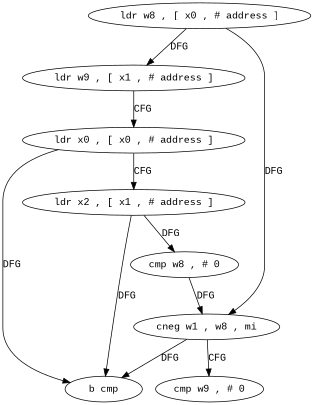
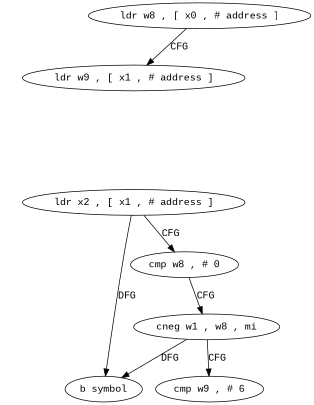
edge "ldr w8 , [ x0 , # address ]" -> "ldr w9 , [ x1 , # address ]": label "DFG" -> "CFG"
node "ldr x0 , [ x0 , # address ]": removed
edge "ldr w8 , [ x0 , # address ]" -> "cneg w1 , w8 , mi": removed, label "DFG"
edge "ldr x2 , [ x1 , # address ]" -> "cmp w8 , # 0": label "DFG" -> "CFG"
edge "cmp w8 , # 0" -> "cneg w1 , w8 , mi": label "DFG" -> "CFG"
node "b cmp": label "b cmp" -> "b symbol"
node "cmp w9 , # 0": label "cmp w9 , # 0" -> "cmp w9 , # 6"
